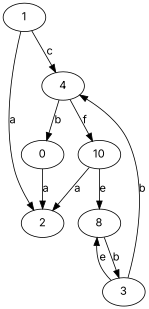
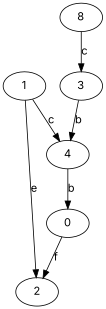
edge "1" -> "2": label "a" -> "e"
node "10": removed
edge "0" -> "2": label "a" -> "f"
edge "8" -> "3": label "b" -> "c"
edge "3" -> "8": removed, label "e"
